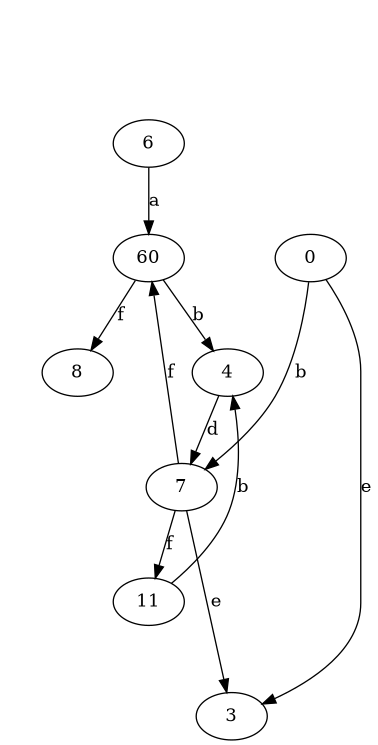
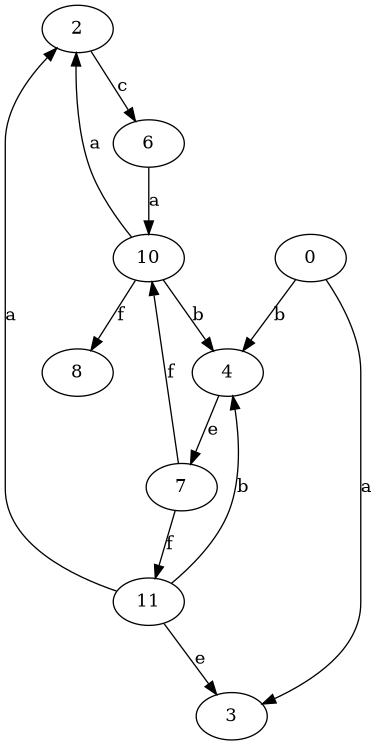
node "2": added
node "60": label "60" -> "10"
edge "0" -> "7": now "0" -> "4"
edge "4" -> "7": label "d" -> "e"
edge "0" -> "3": label "e" -> "a"
edge "7" -> "3": now "11" -> "3"
